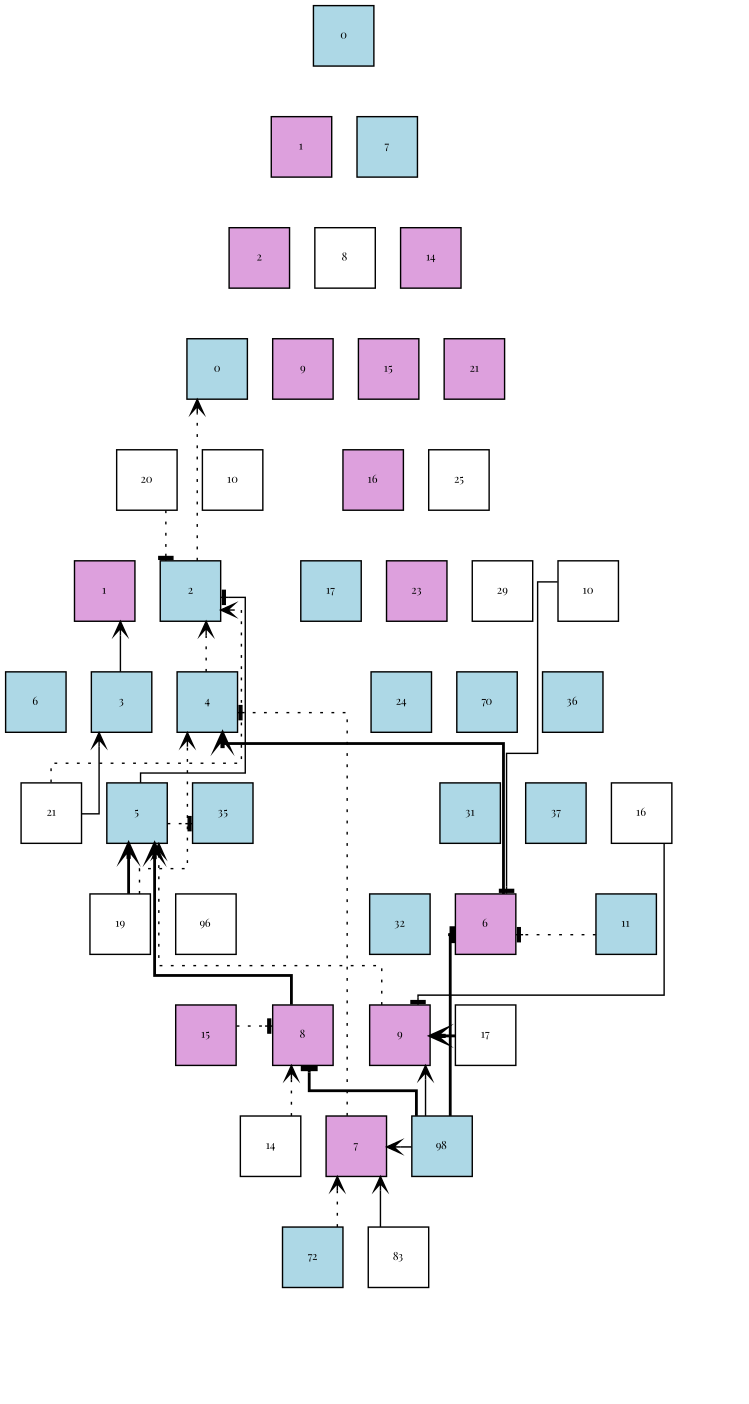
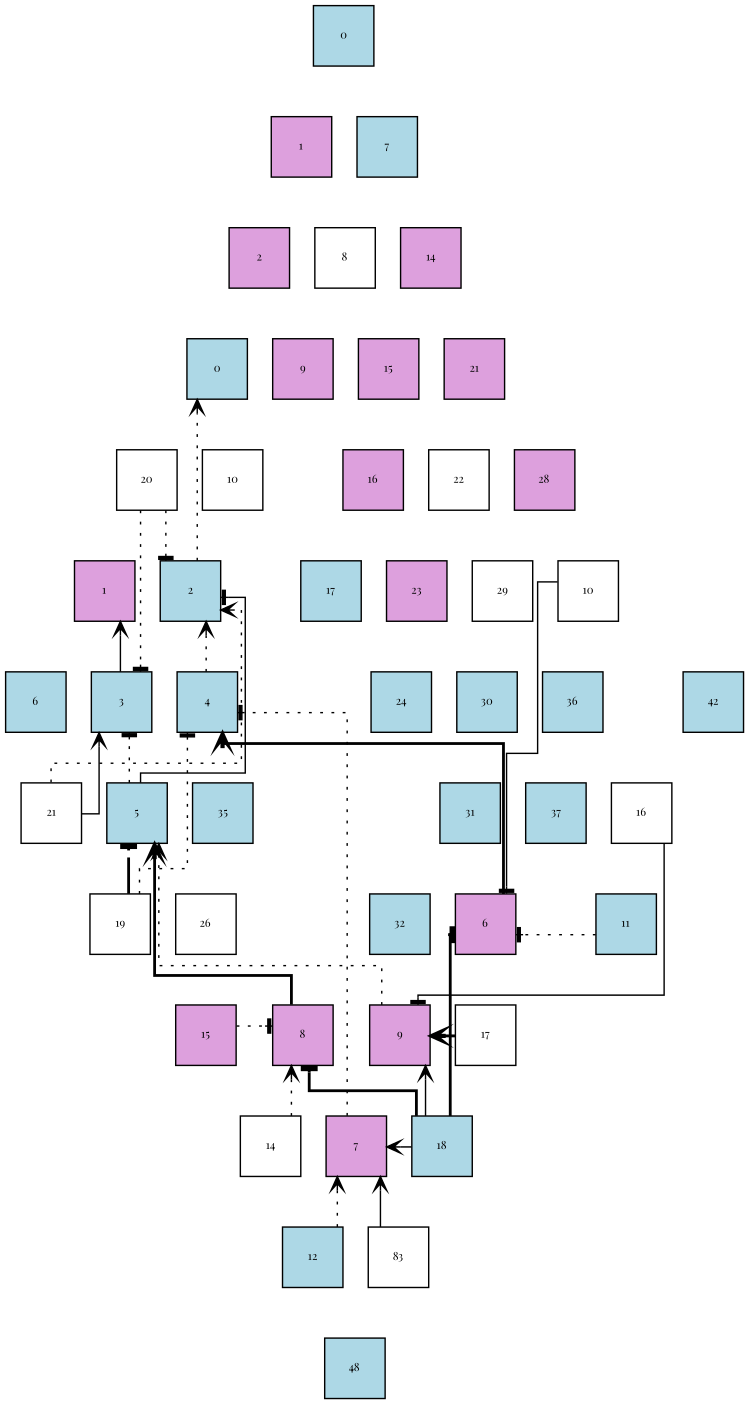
node "25": label "25" -> "22"
node "28": added
edge "20" -> "3": added
node "70": label "70" -> "30"
node "42": added
edge "5" -> "35": now "5" -> "3"
edge "19" -> "4": arrowhead vee -> tee
edge "19" -> "5": arrowhead vee -> tee
node "96": label "96" -> "26"
node "98": label "98" -> "18"
node "72": label "72" -> "12"
node "48": added
